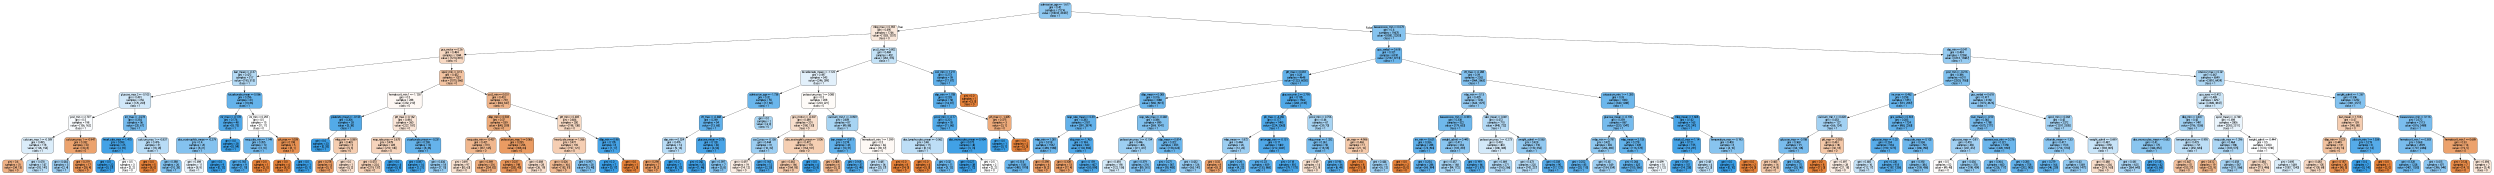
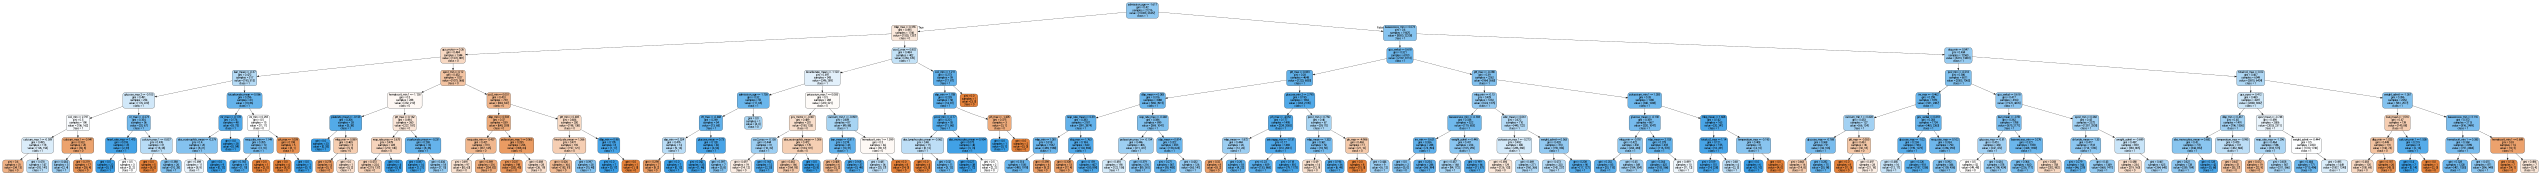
node "gini = 0.23 samples = 659 value = [133, 868] wbc = 1": label "gini = 0.23 samples = 659 value = [133, 868] wbc = 1" -> "gini = 0.23 samples = 659 value = [133, 868] class = 1"
node "gini = 0.444 samples = 9 value = [6, 12] class = 1": label "gini = 0.444 samples = 9 value = [6, 12] class = 1" -> "gini = 0.444 motor = 9 value = [6, 12] class = 1"
node "gini = 0.0 samples = 2 value = [5, 0] class = 0": fillcolor #e58139 -> #83c2ef
node "gini = 0.494 samples = 129 value = [126, 102] class = 0": added
node "gini = 0.283 samples = 758 value = [202, 982] class = 1": fillcolor #62b1ea -> #f7d8c2
node "gini = 0.421 samples = 728 value = [339, 784] class = 1": added
node "gini = 0.484 samples = 771 value = [713, 496] class = 0": fillcolor #f7d9c3 -> #6bb6ec
